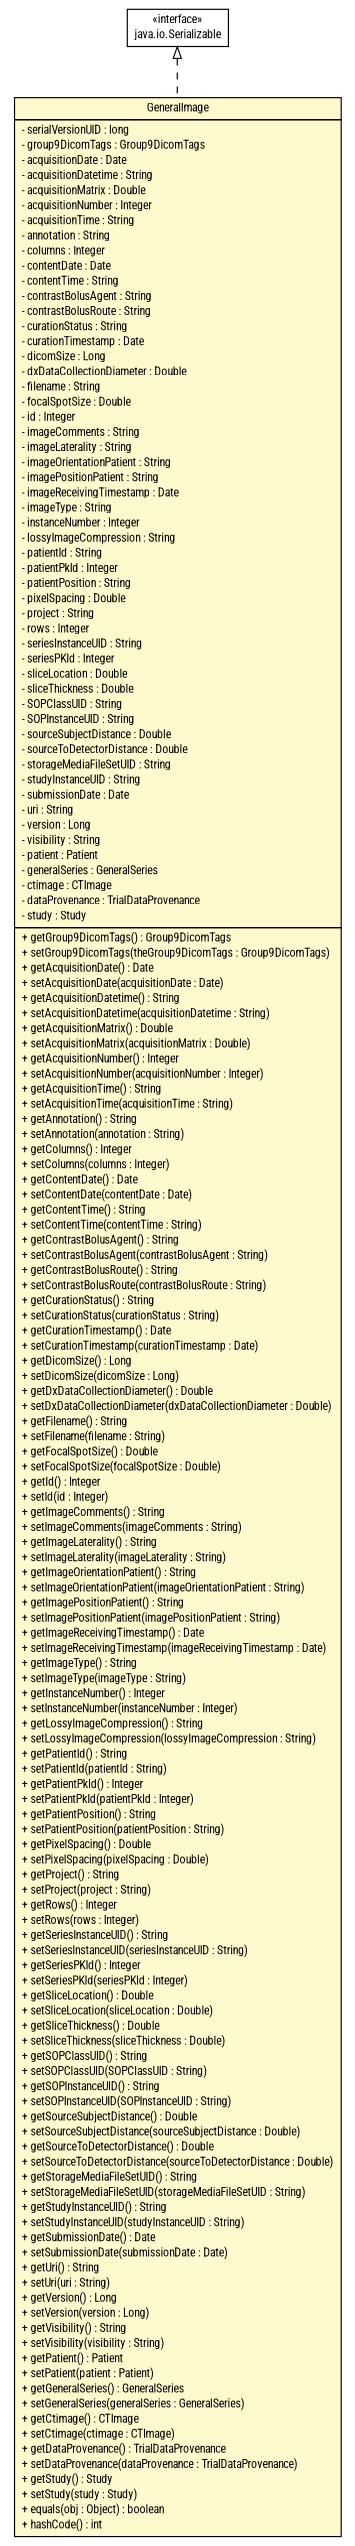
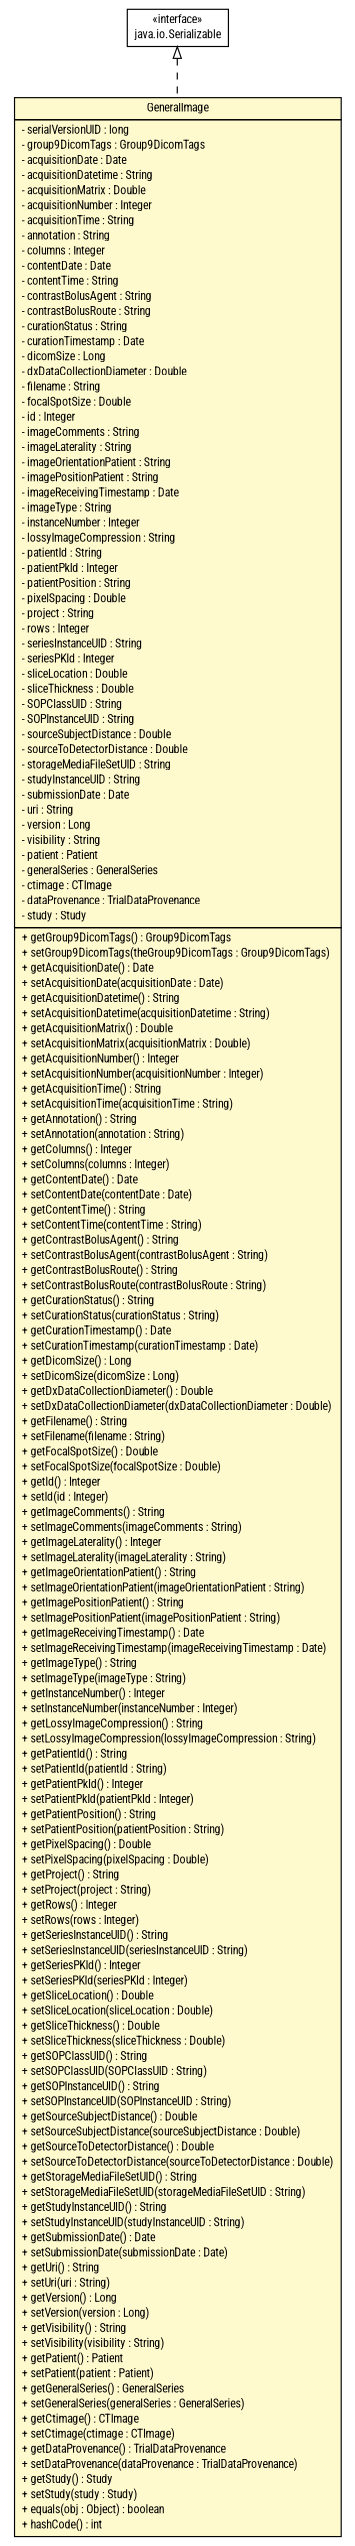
node "GeneralImage": text "+ getImageLaterality() : String" -> "+ getImageLaterality() : Integer"
